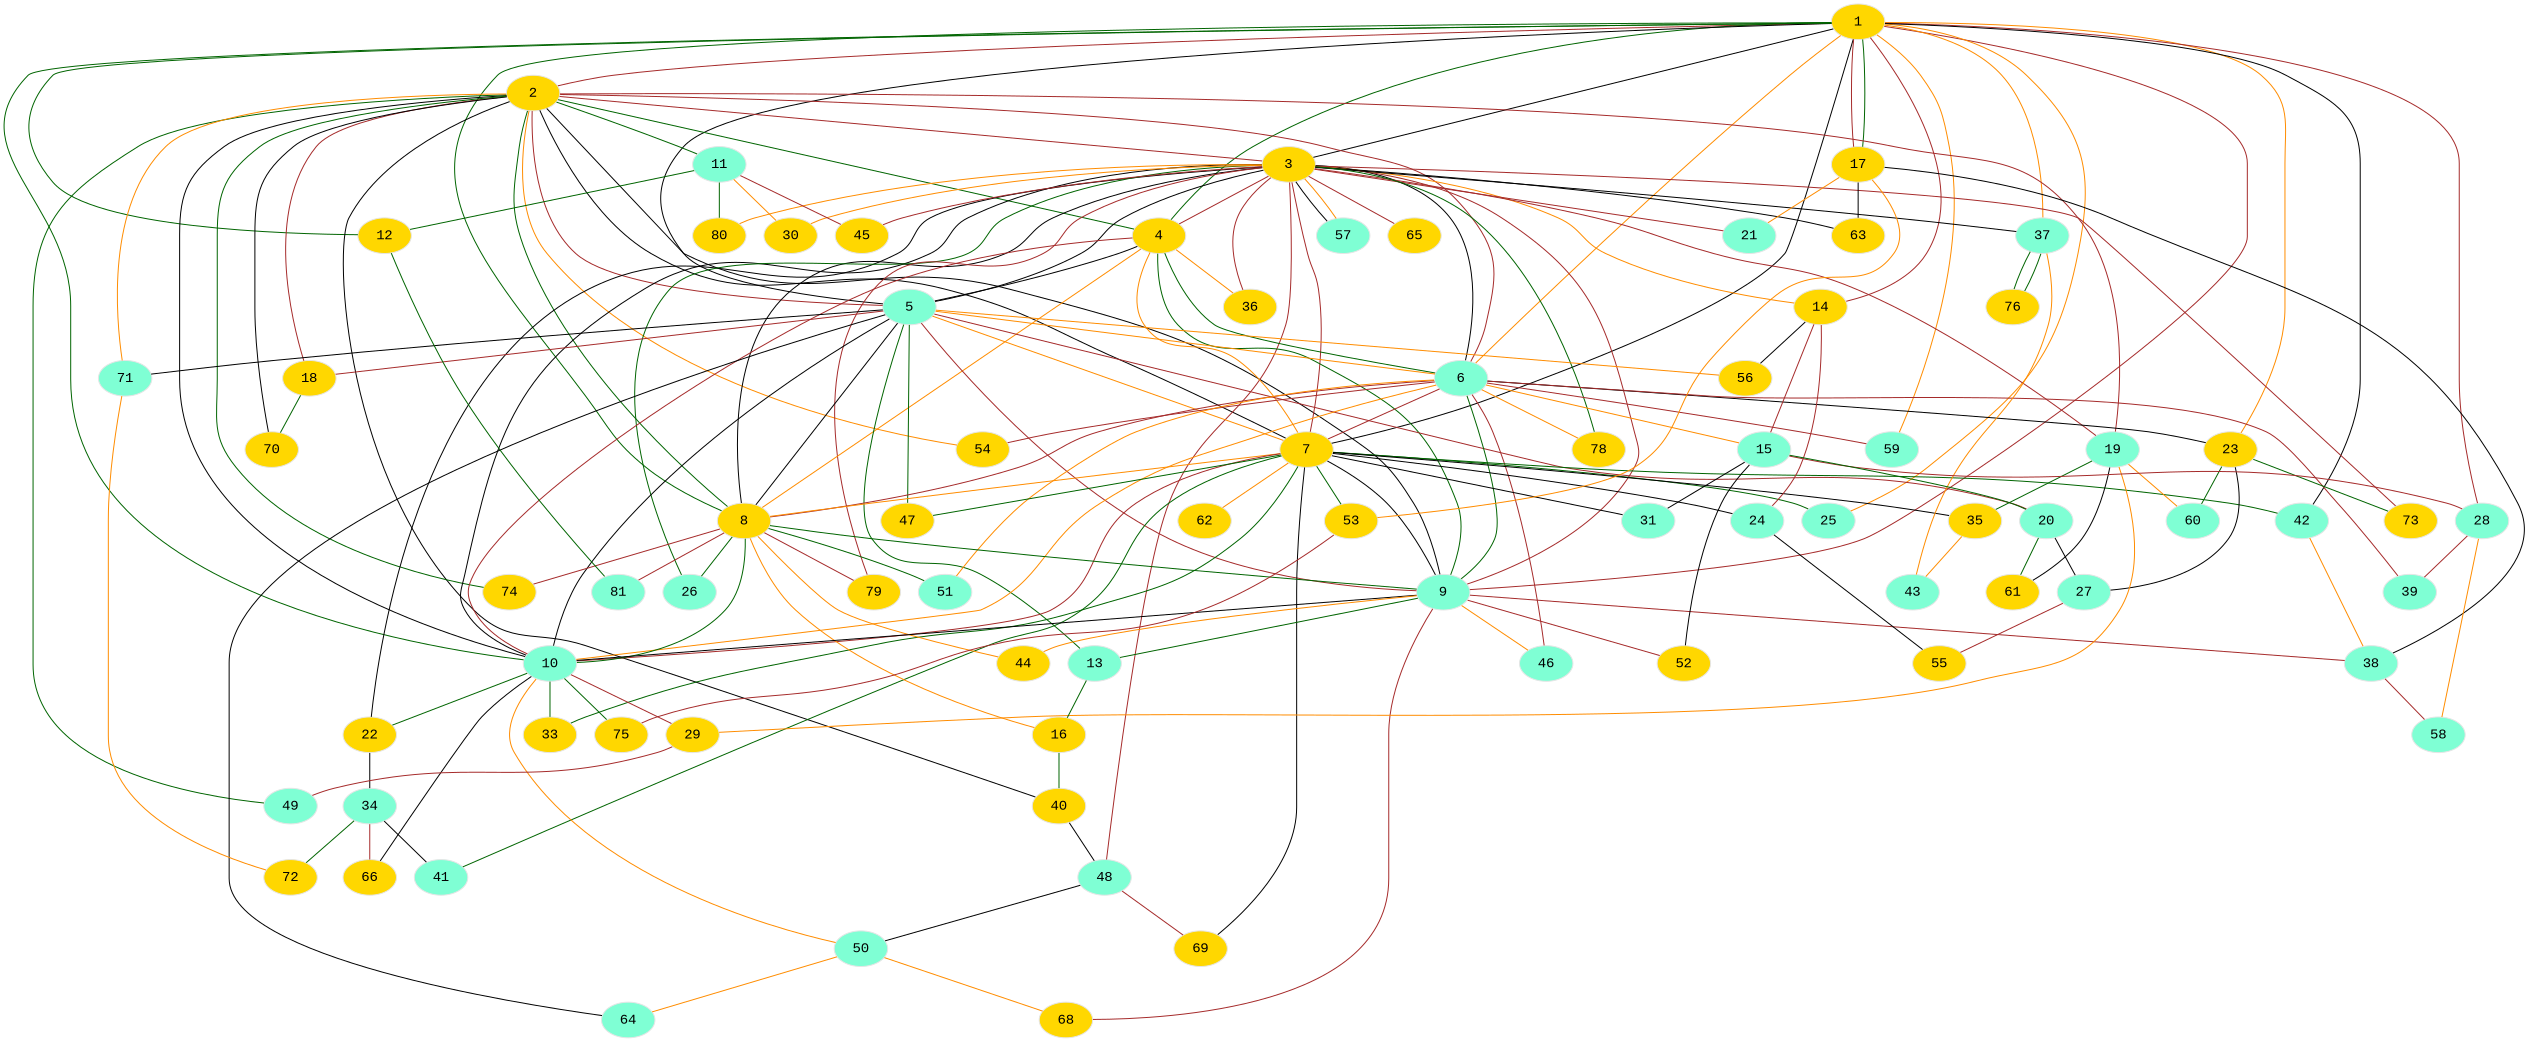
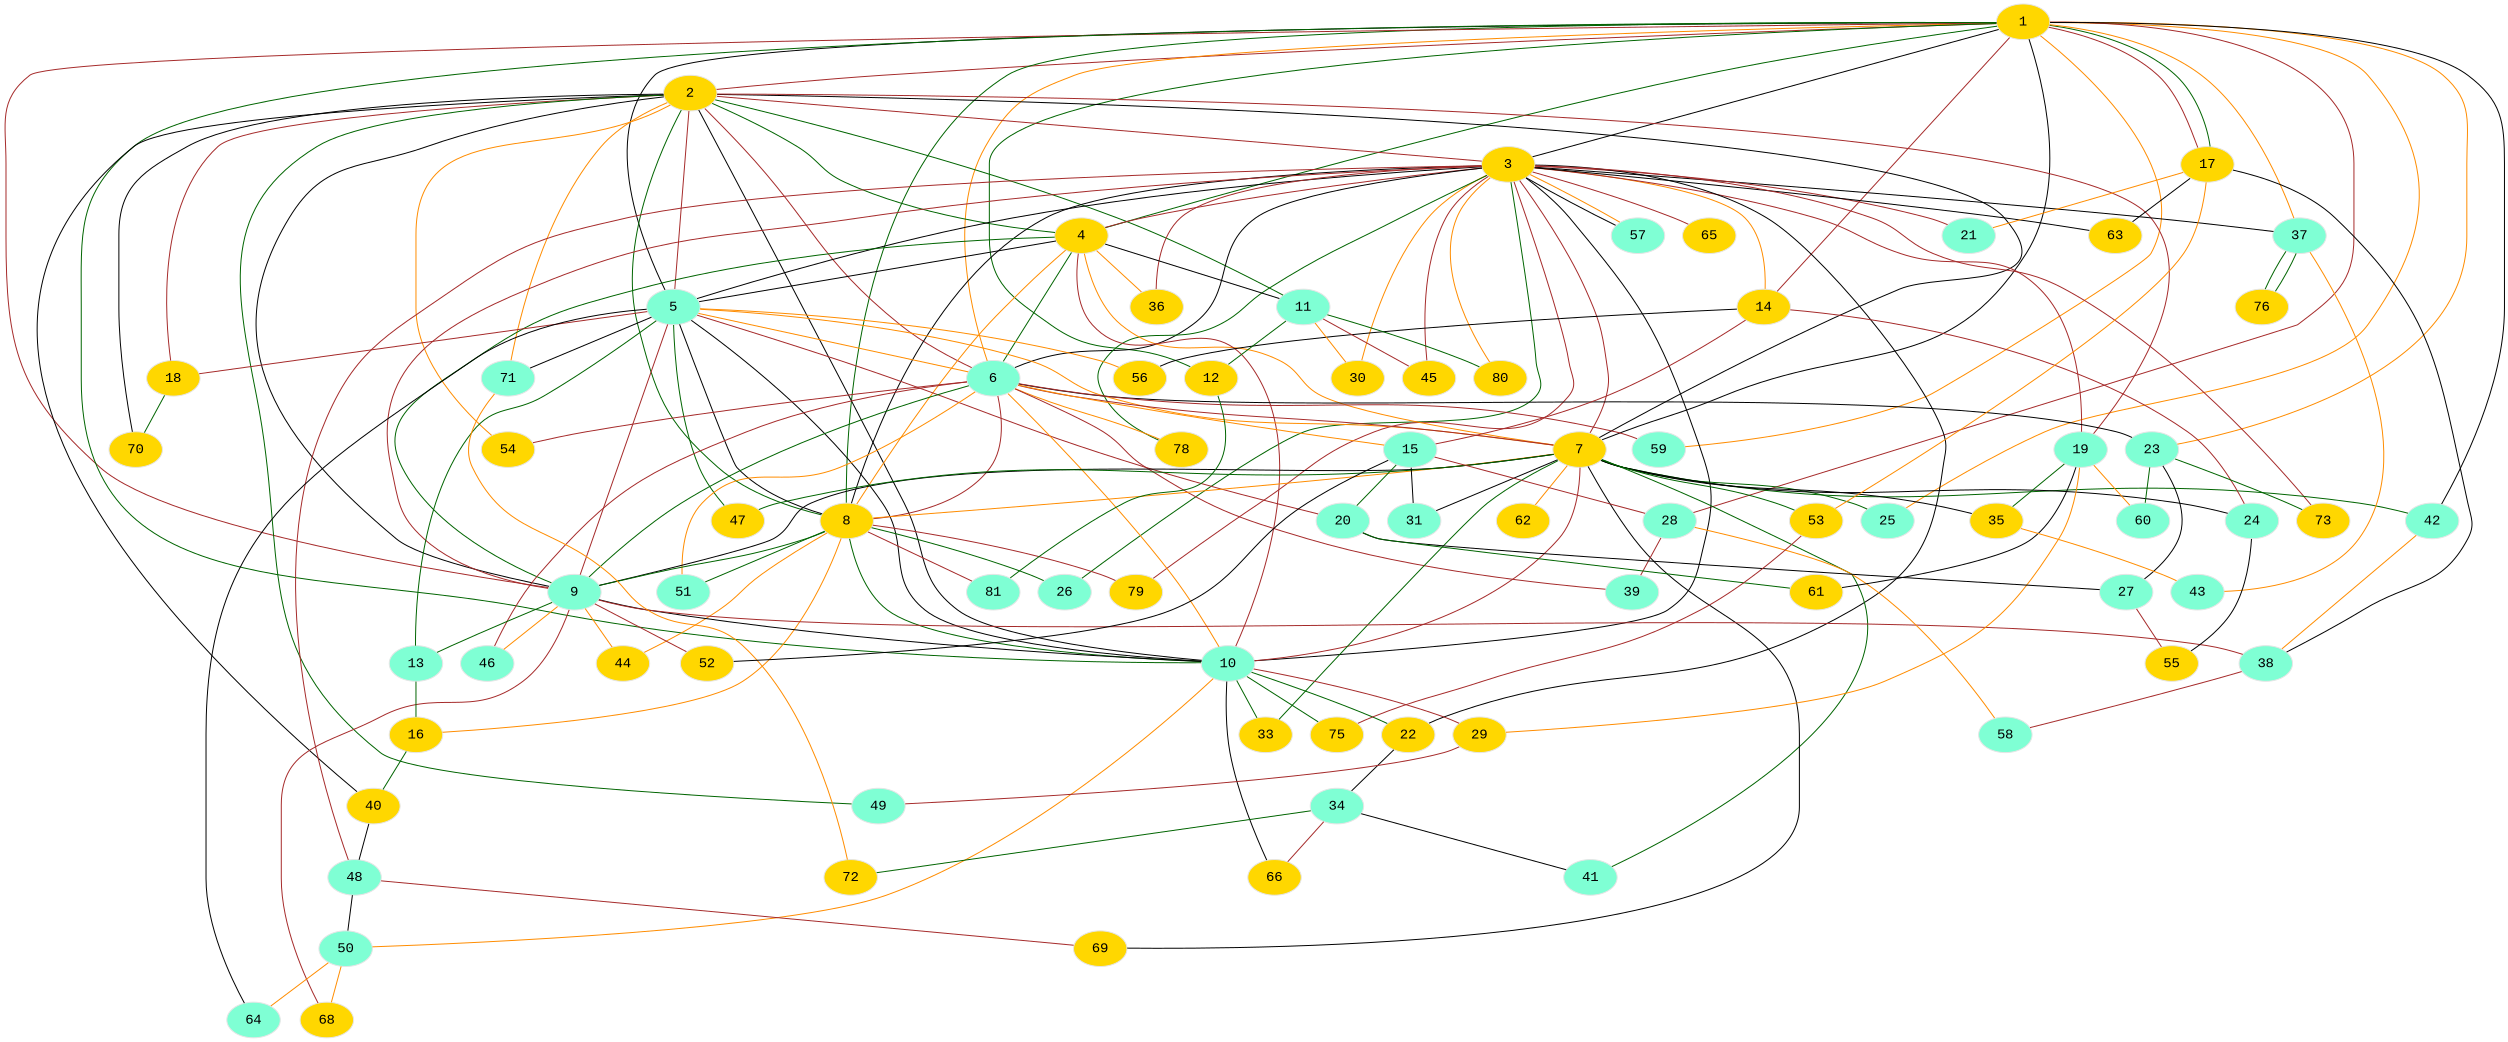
edge "4" -- "11": added
node "23": fillcolor gold -> aquamarine
node "74": removed
